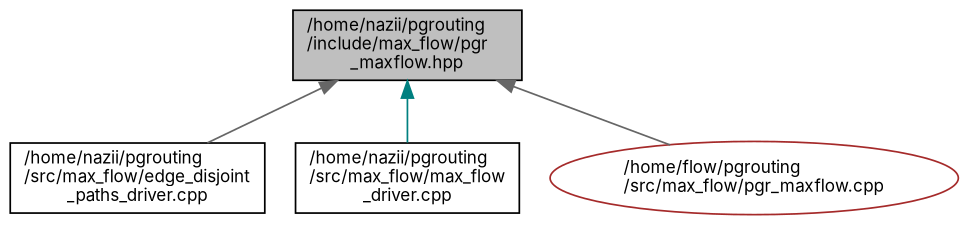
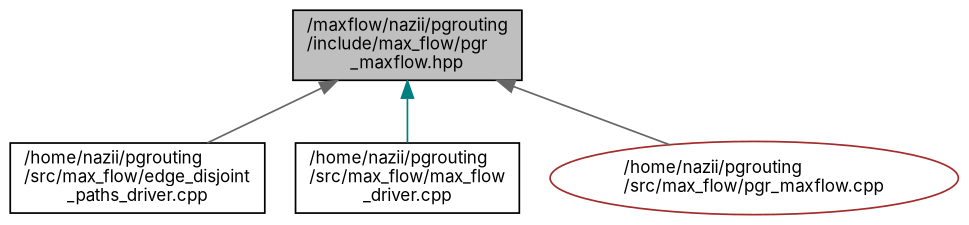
node "/home/nazii/pgrouting /include/max_flow/pgr _maxflow.hpp": label "/home/nazii/pgrouting /include/max_flow/pgr _maxflow.hpp" -> "/maxflow/nazii/pgrouting /include/max_flow/pgr _maxflow.hpp"
node "/home/flow/pgrouting /src/max_flow/pgr_maxflow.cpp": label "/home/flow/pgrouting /src/max_flow/pgr_maxflow.cpp" -> "/home/nazii/pgrouting /src/max_flow/pgr_maxflow.cpp"
